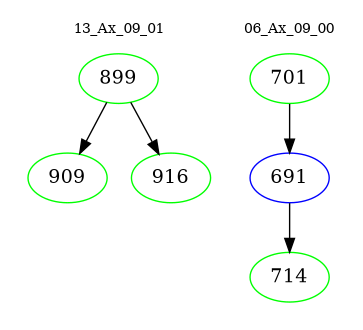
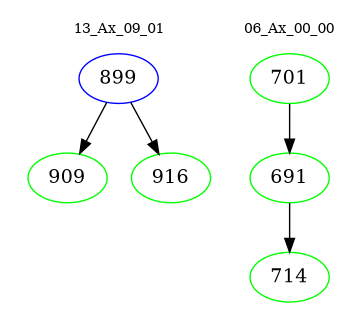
cluster "06_Ax_09_00": label "06_Ax_09_00" -> "06_Ax_00_00"
node "899": color green -> blue
node "691": color blue -> green
